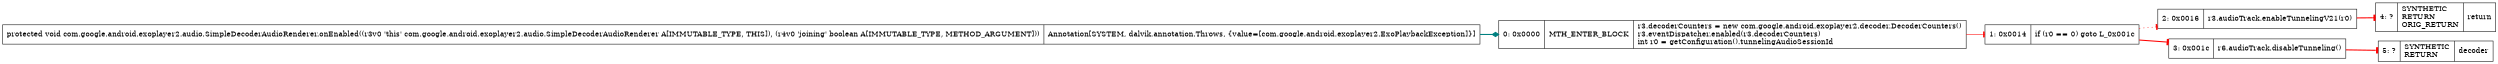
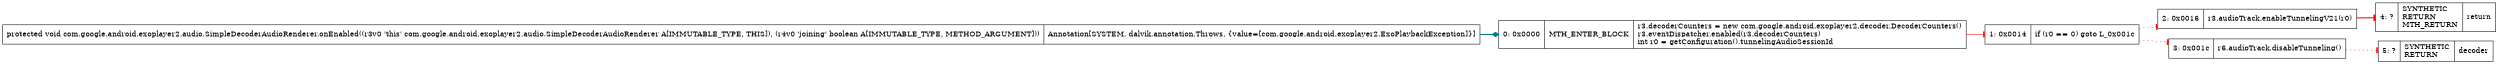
node "4: ?": text "ORIG_RETURN" -> "MTH_RETURN"
edge "1: 0x0014" -> "3: 0x001c": style bold -> dotted
edge "3: 0x001c" -> "5: ?": style bold -> dotted
